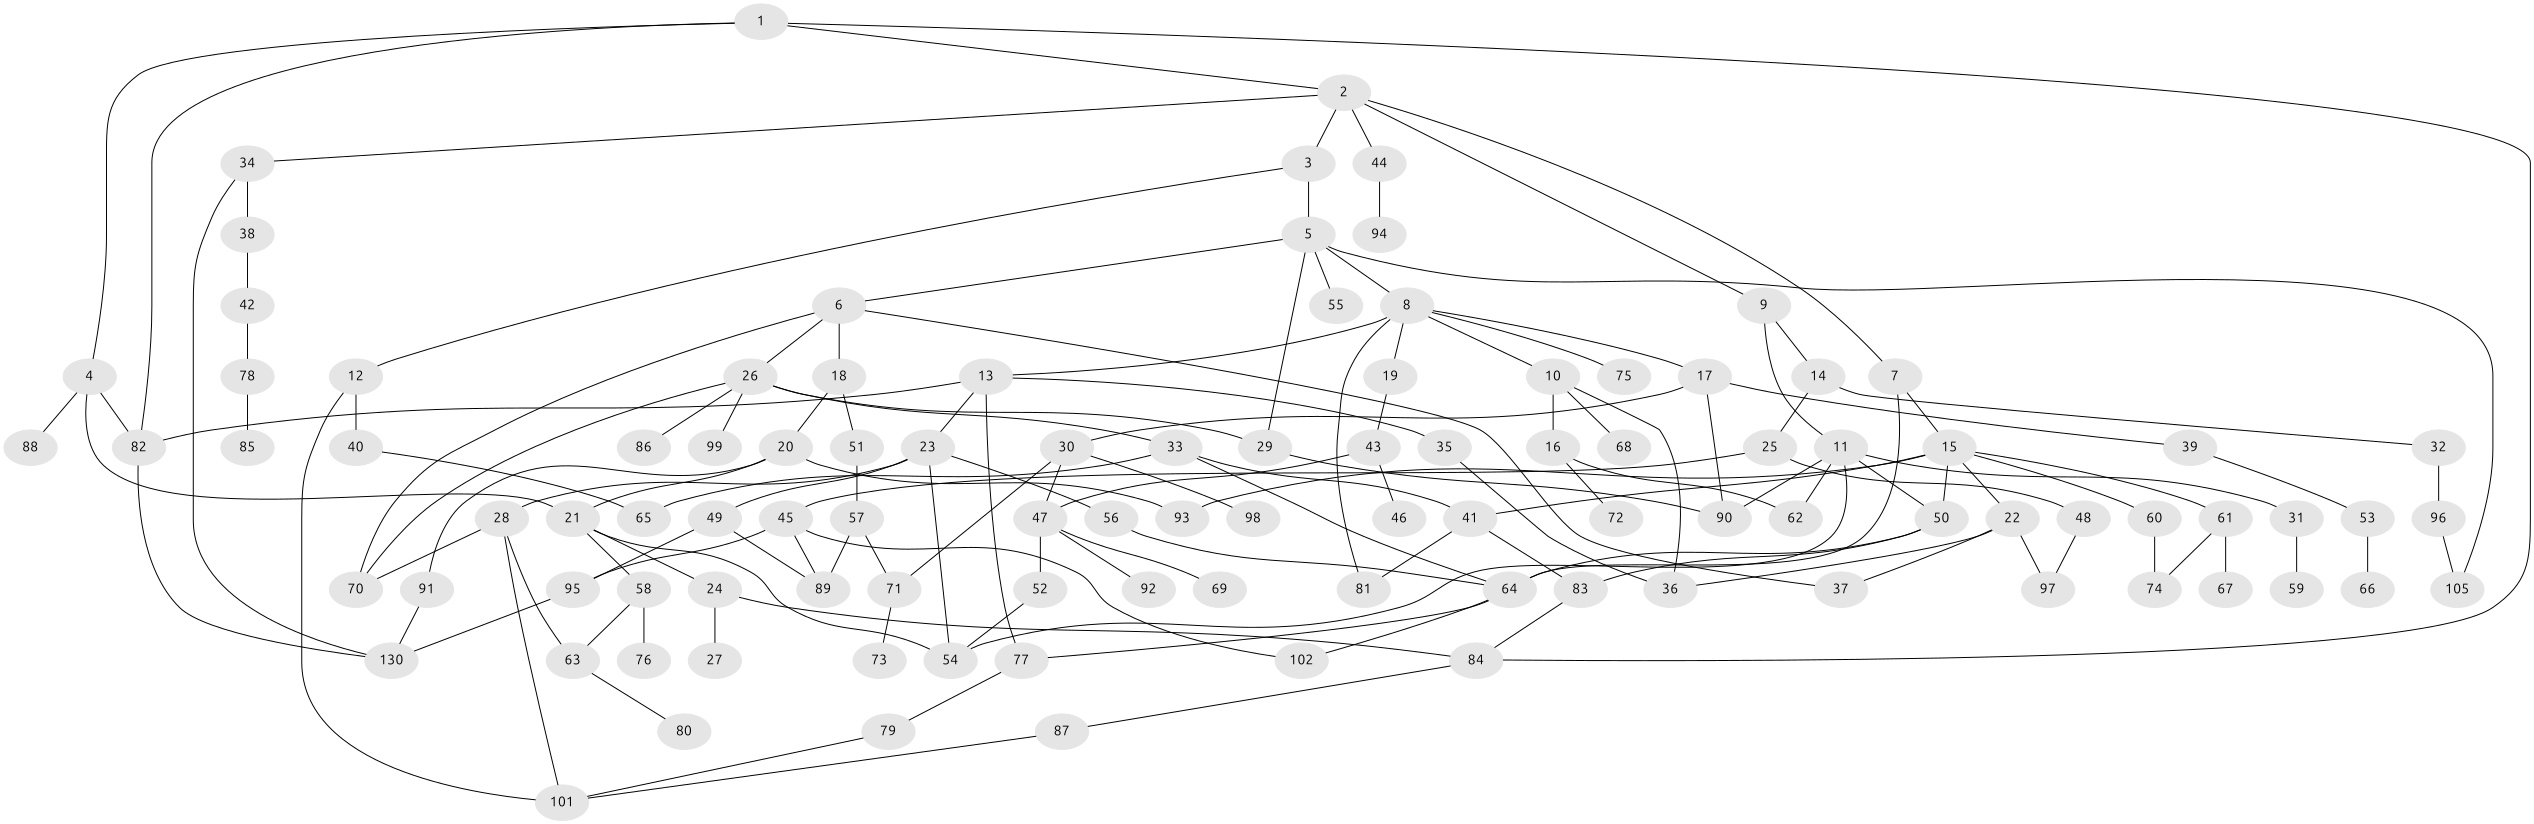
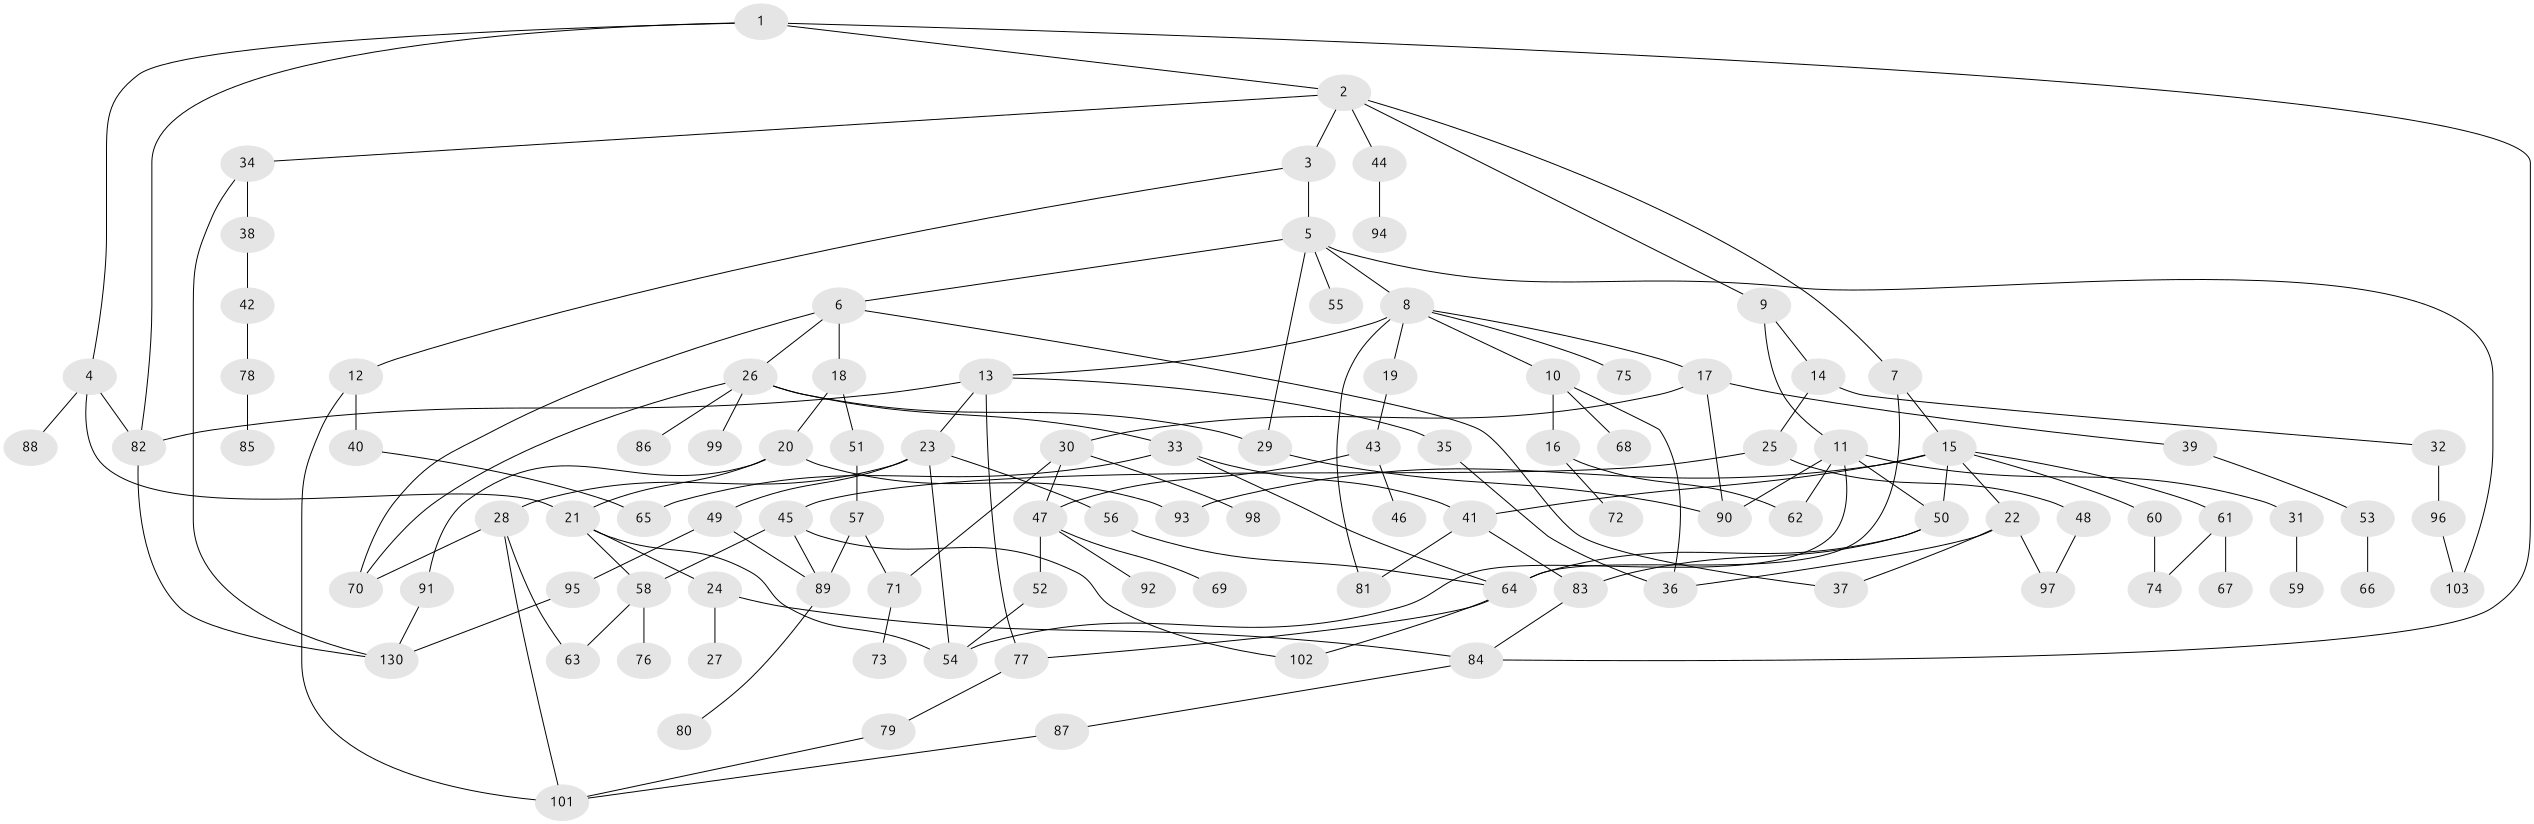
edge "45" -- "95": now "45" -- "58"
node "105": label "105" -> "103"
edge "63" -- "80": now "89" -- "80"
